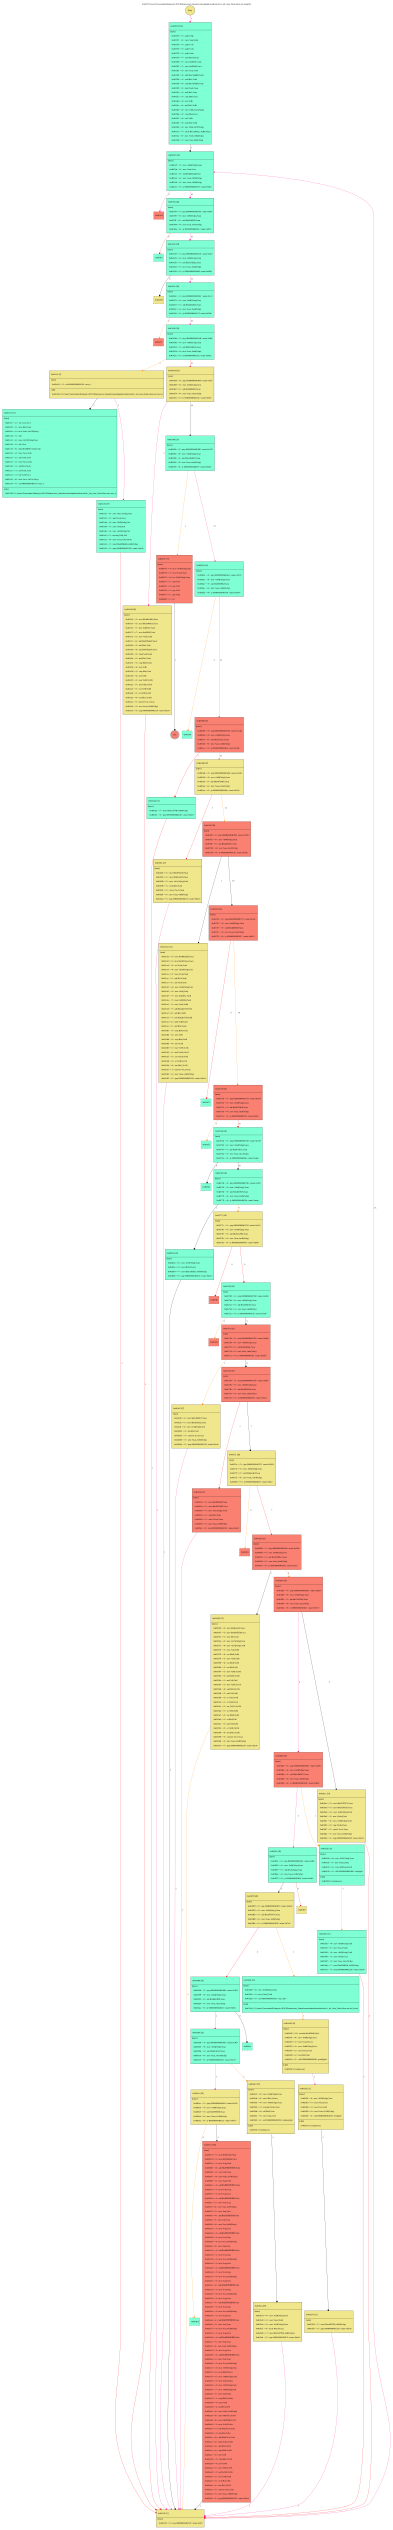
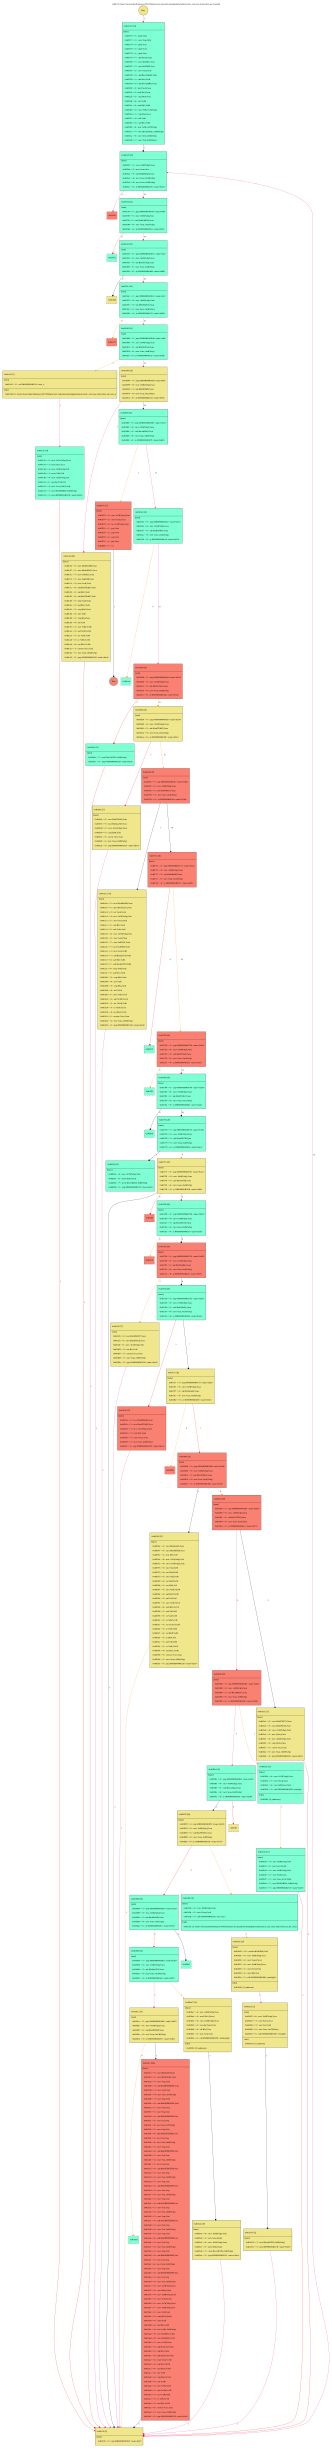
node "0x401c07 [52]": removed
node "0x4017d0 [28]": fillcolor salmon -> aquamarine
edge "0x40205a [22]" -> "0x402130 [5]": now "0x40177c [28]" -> "0x402130 [5]"
